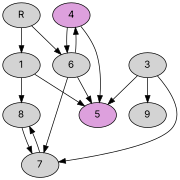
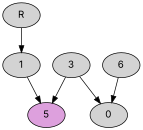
node "4": removed
edge "R" -> "6": removed
edge "6" -> "5": removed
node "8": removed
node "9": removed
node "7": label "7" -> "0"
